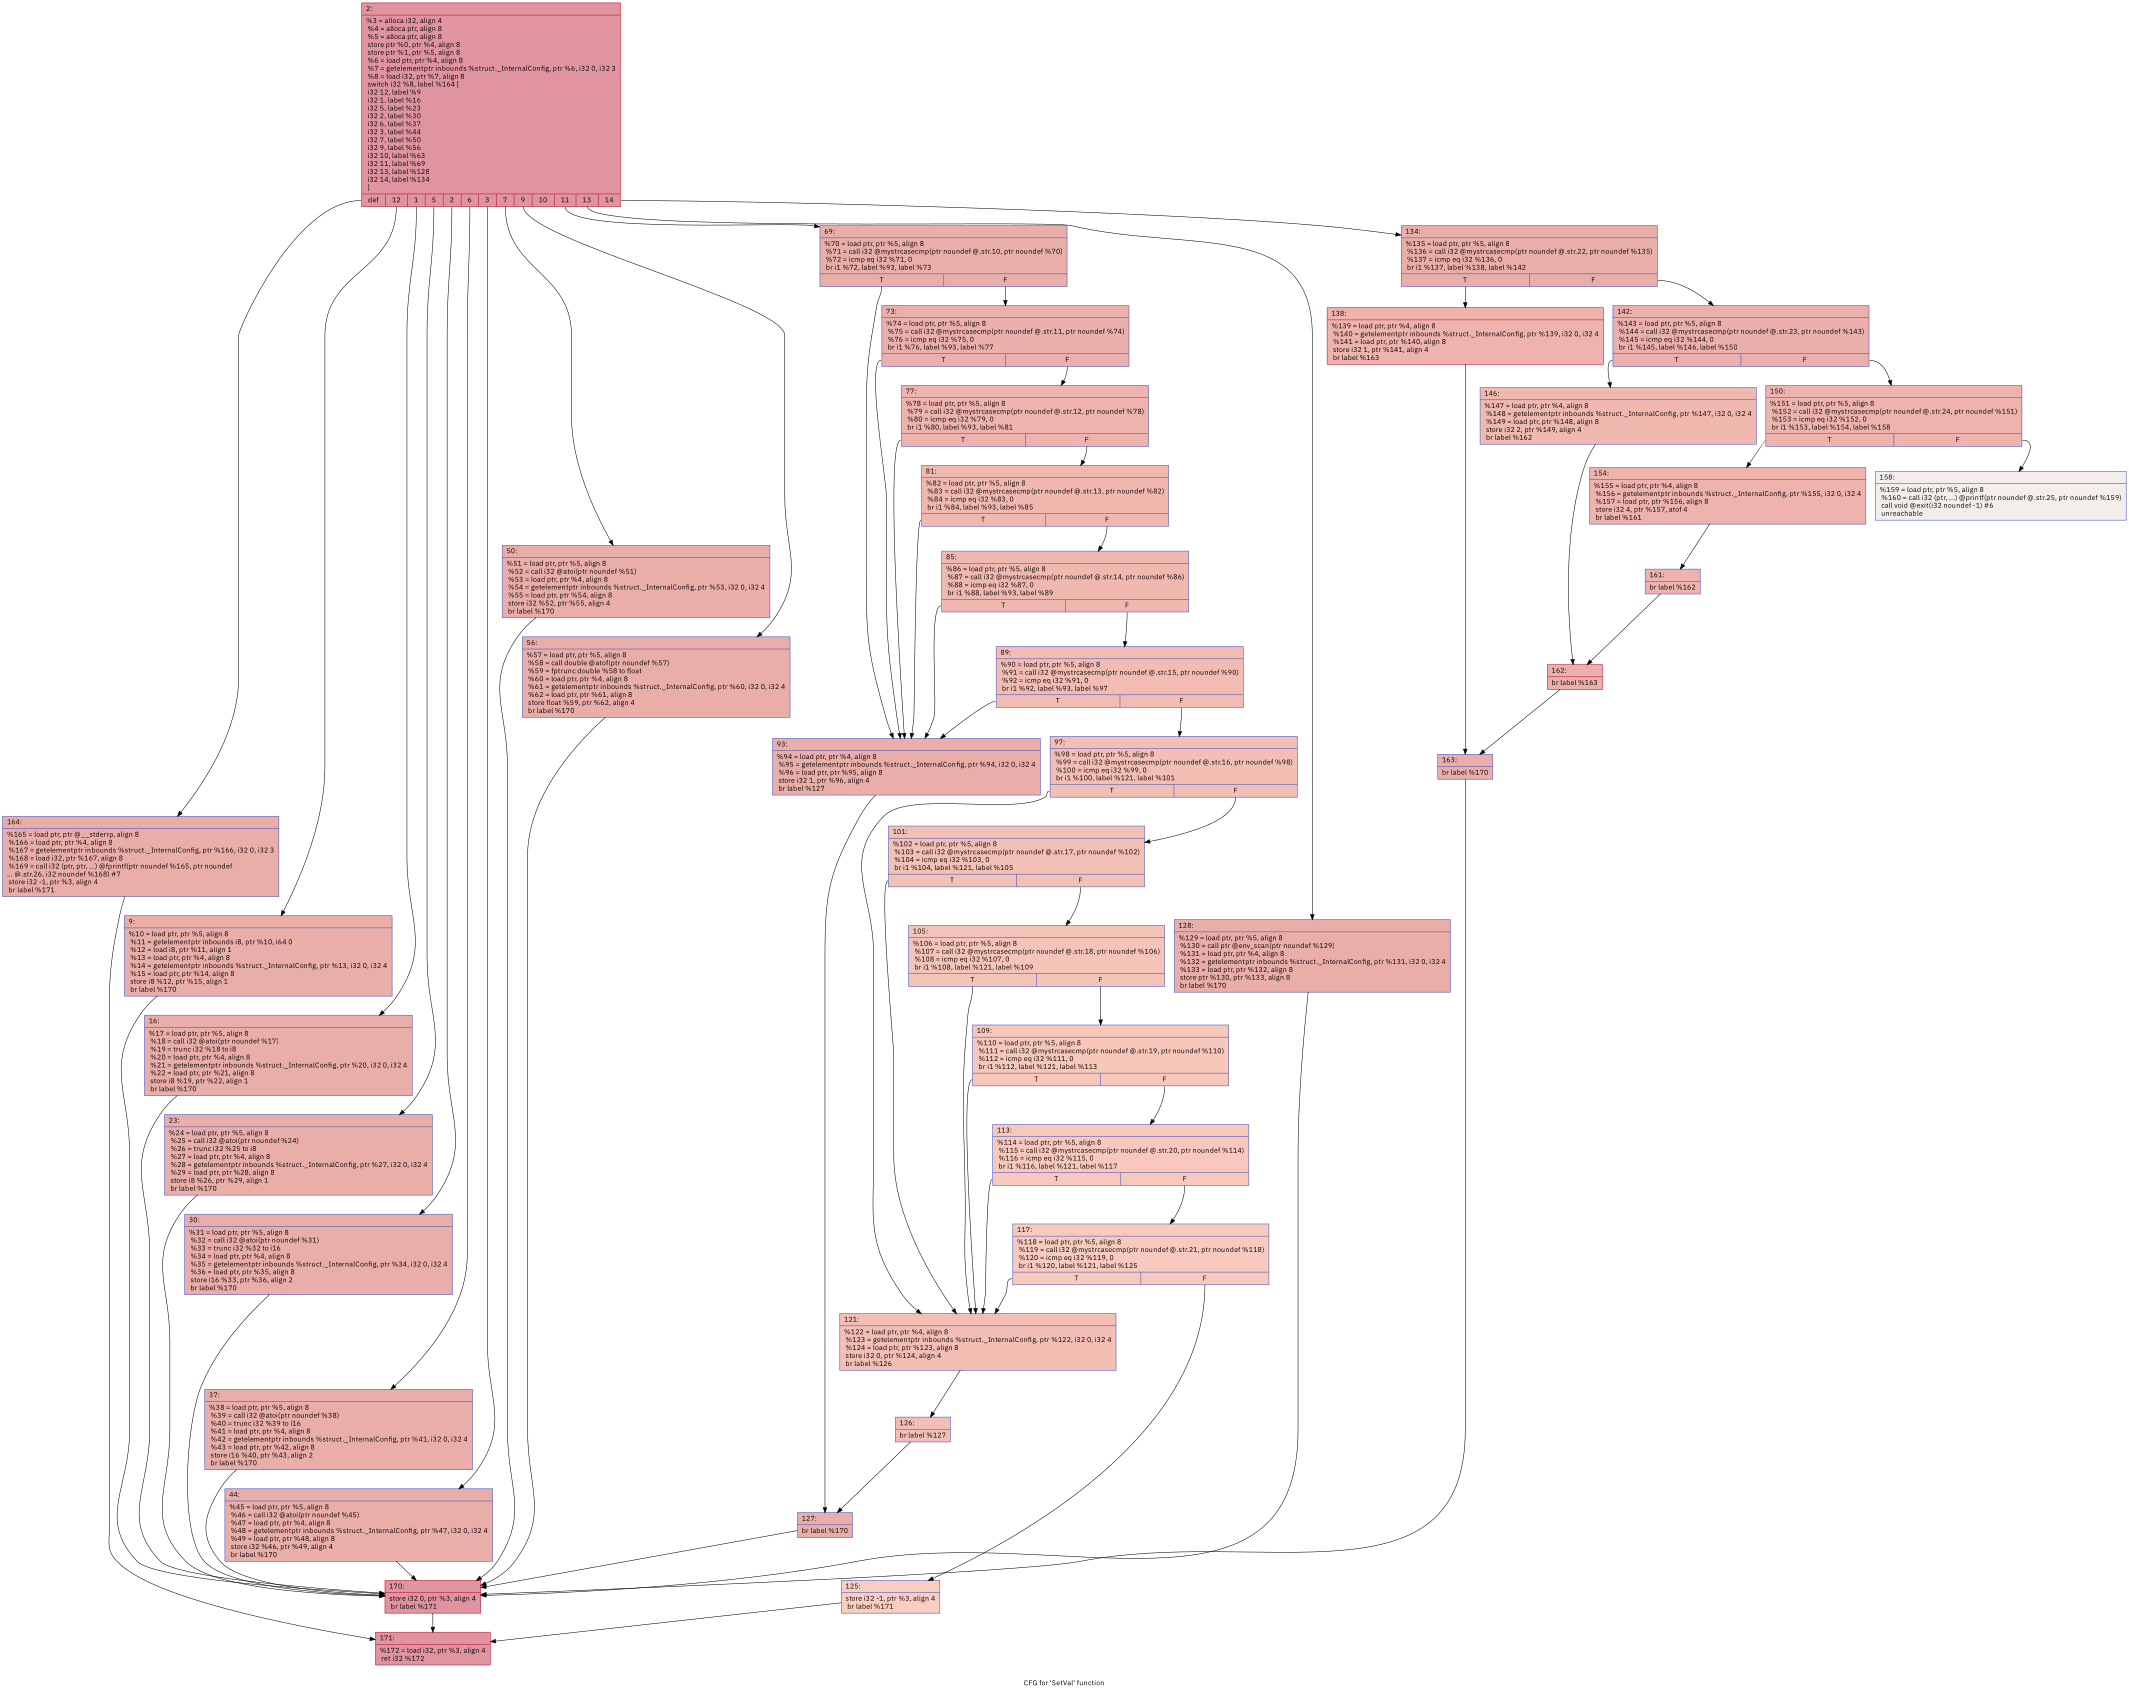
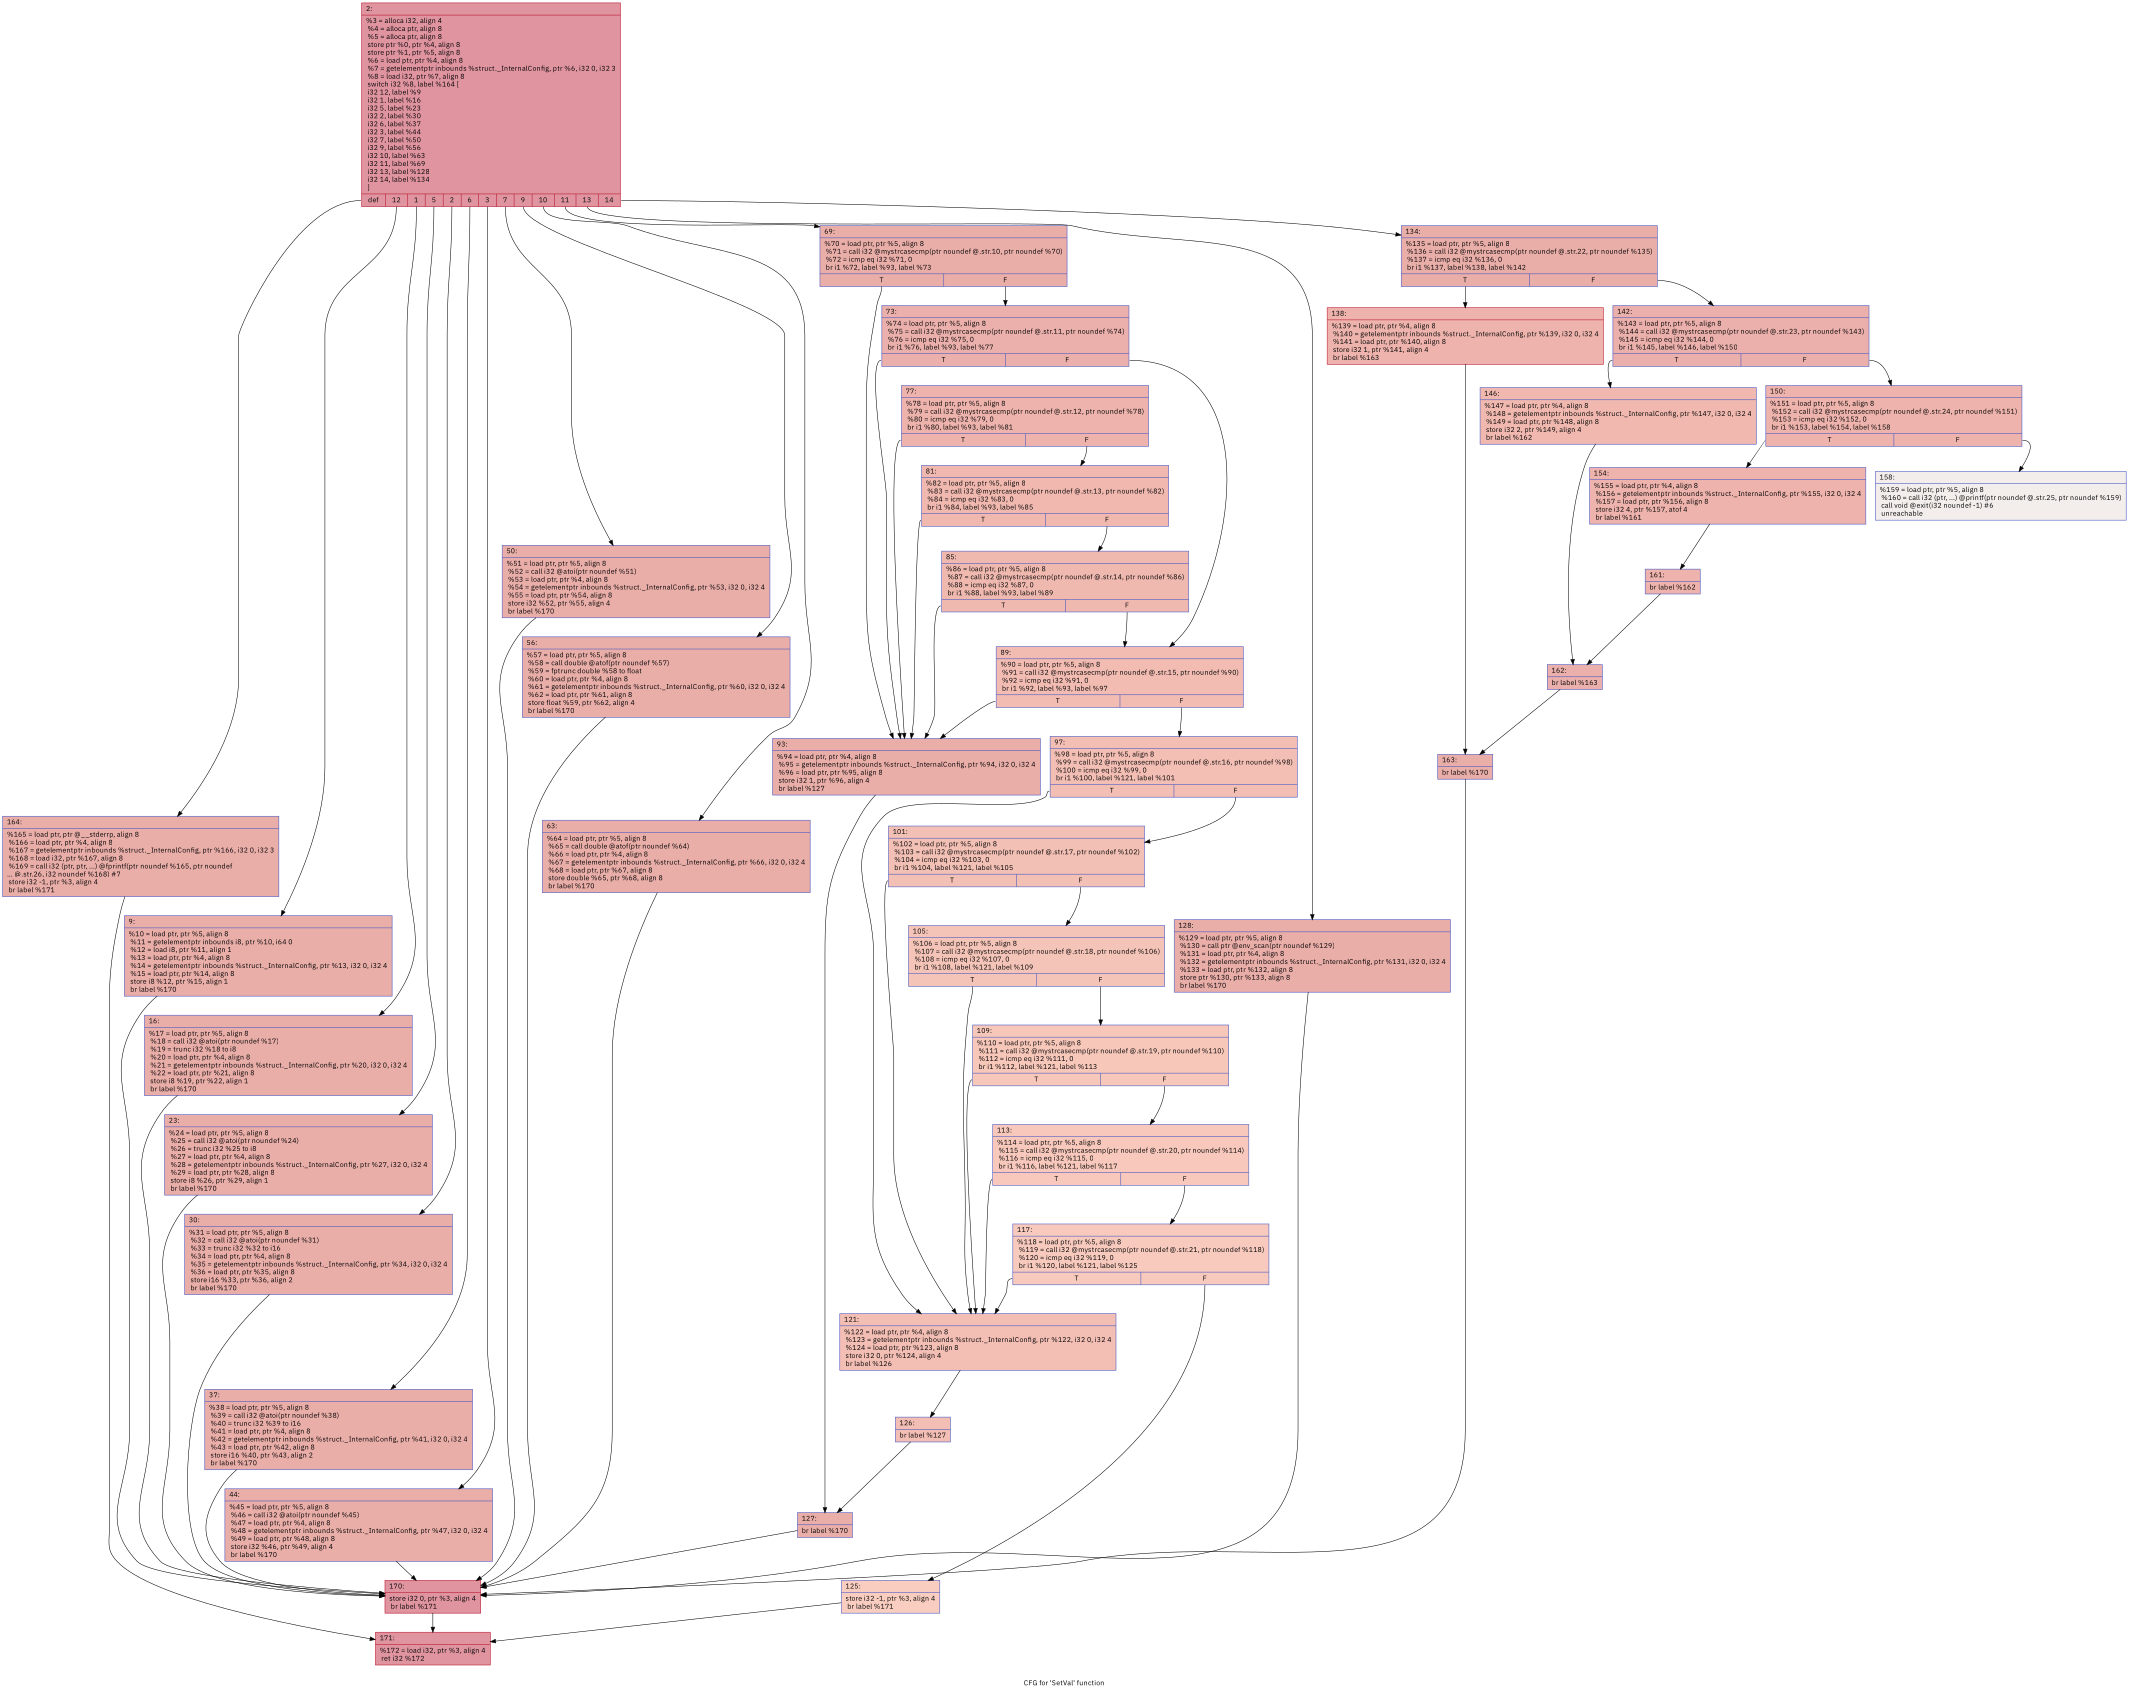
edge "73:" -> "77:": now "73:" -> "89:"
node "162:": color #b70d28ff -> #3d50c3ff
node "63:": added
